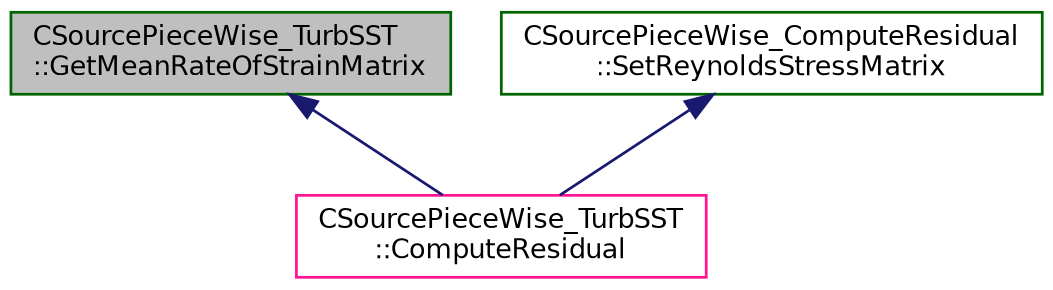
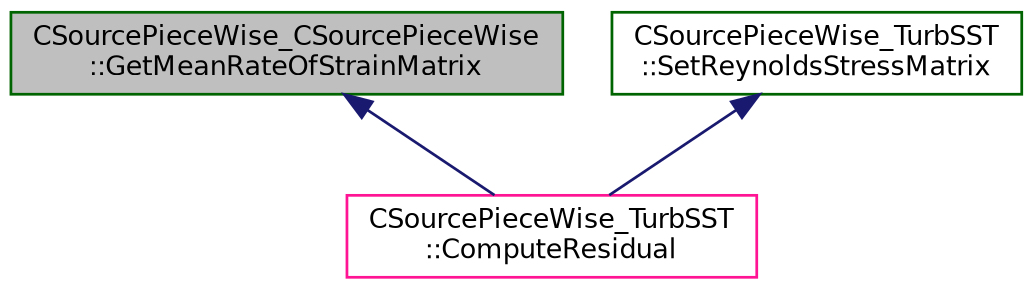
node "CSourcePieceWise_TurbSST ::GetMeanRateOfStrainMatrix": label "CSourcePieceWise_TurbSST ::GetMeanRateOfStrainMatrix" -> "CSourcePieceWise_CSourcePieceWise ::GetMeanRateOfStrainMatrix"
node "CSourcePieceWise_ComputeResidual ::SetReynoldsStressMatrix": label "CSourcePieceWise_ComputeResidual ::SetReynoldsStressMatrix" -> "CSourcePieceWise_TurbSST ::SetReynoldsStressMatrix"
